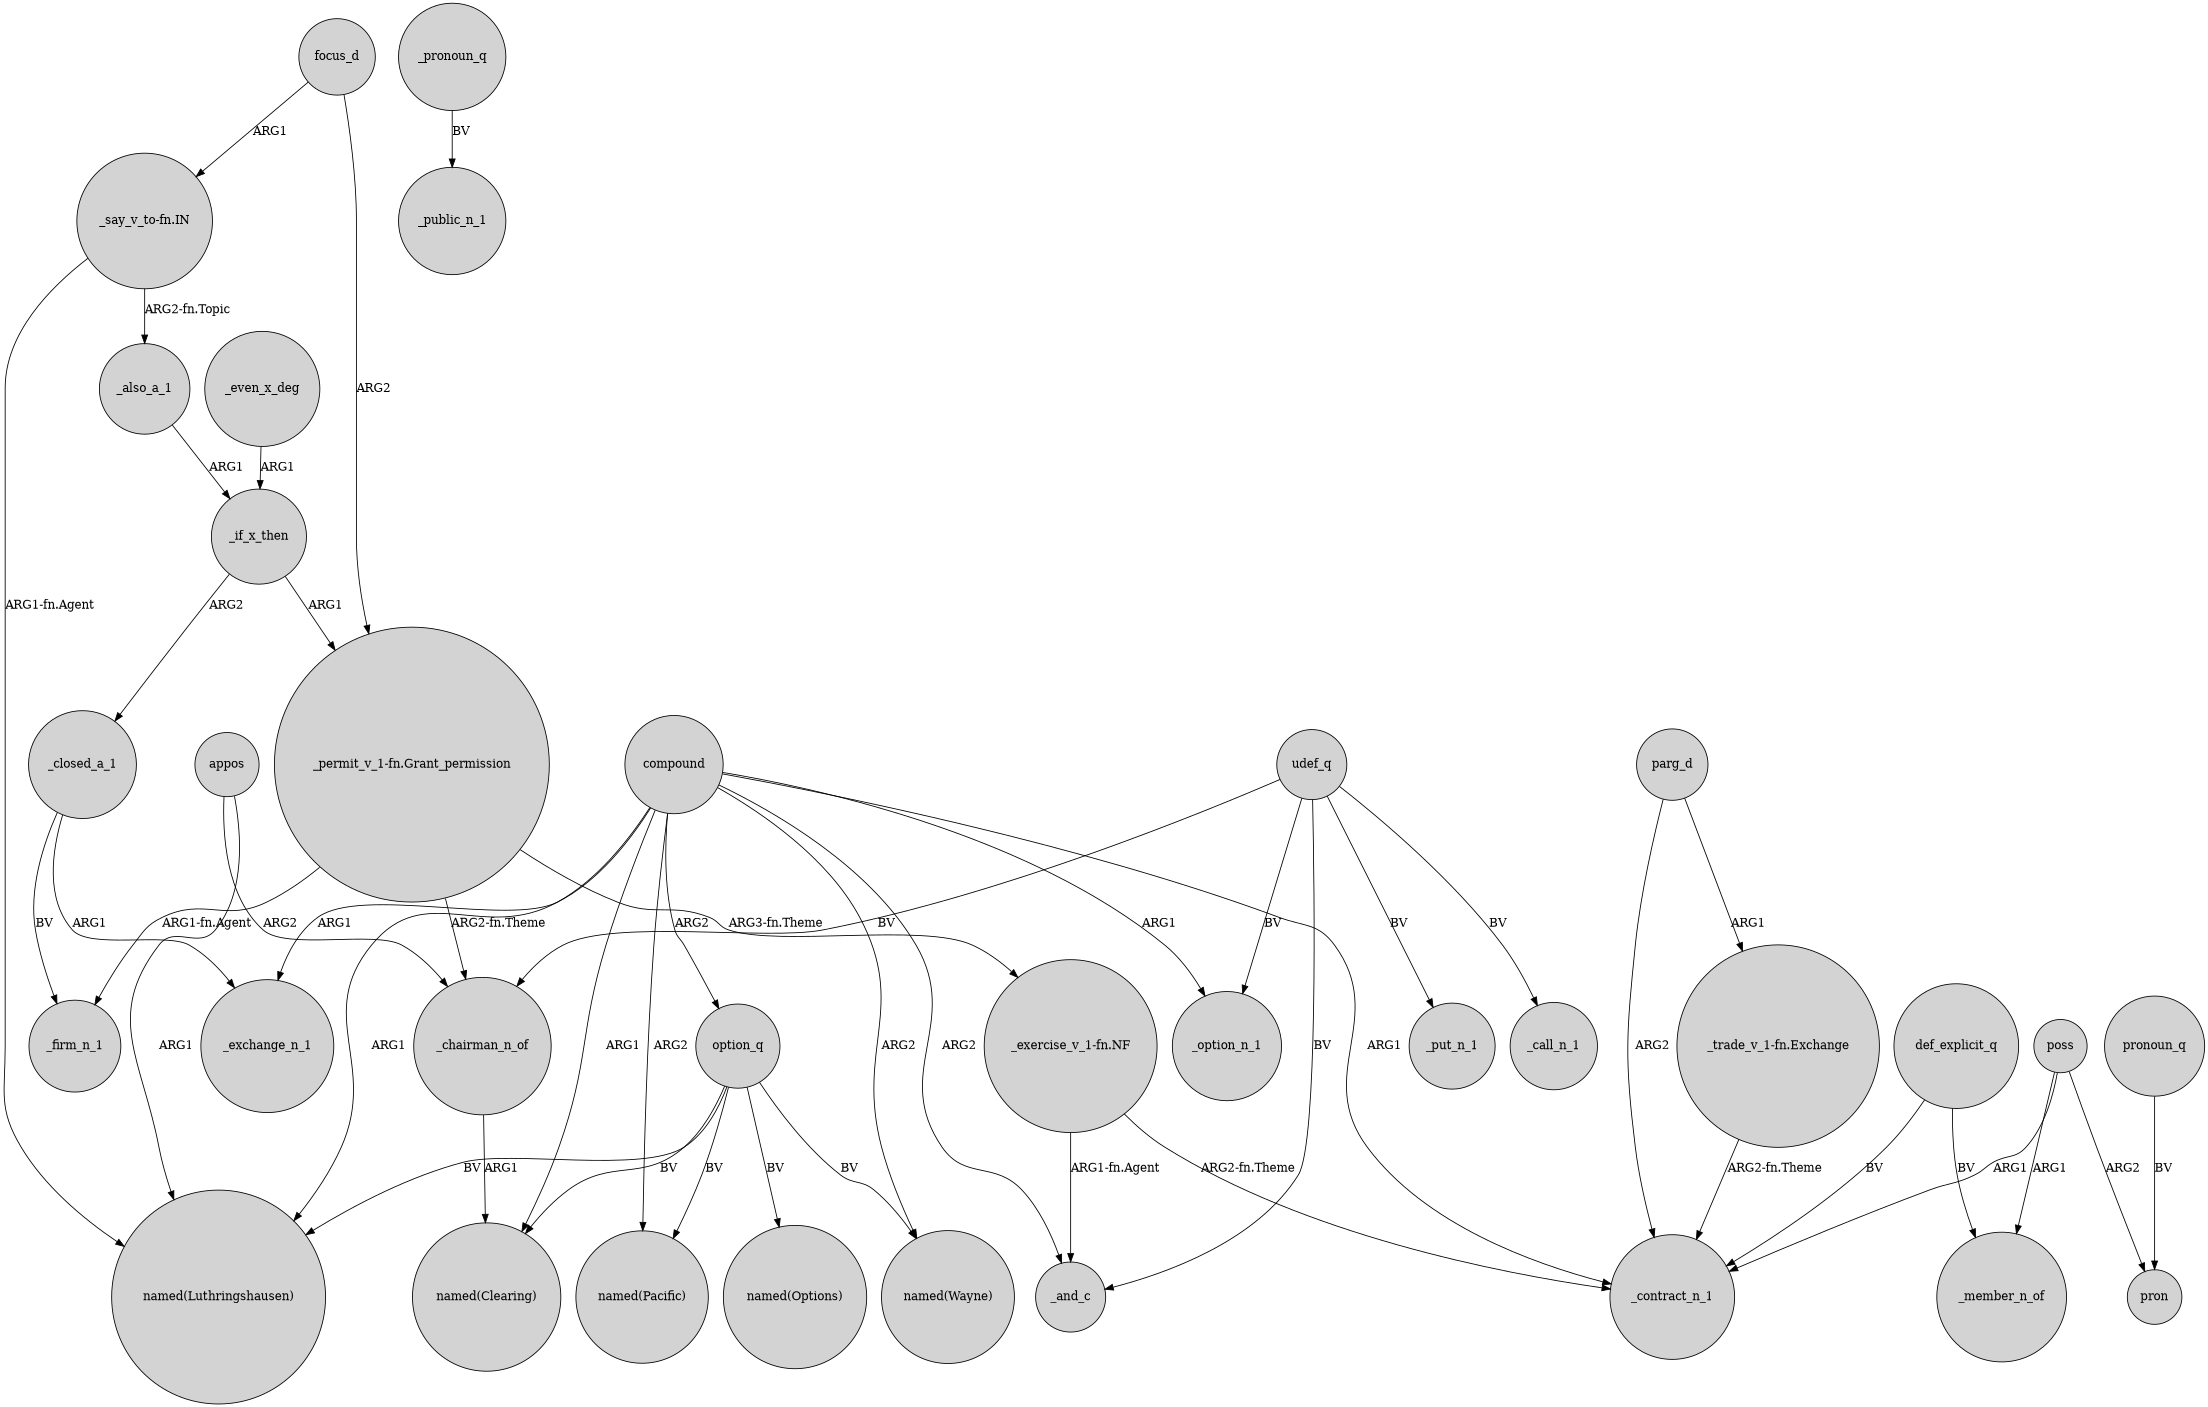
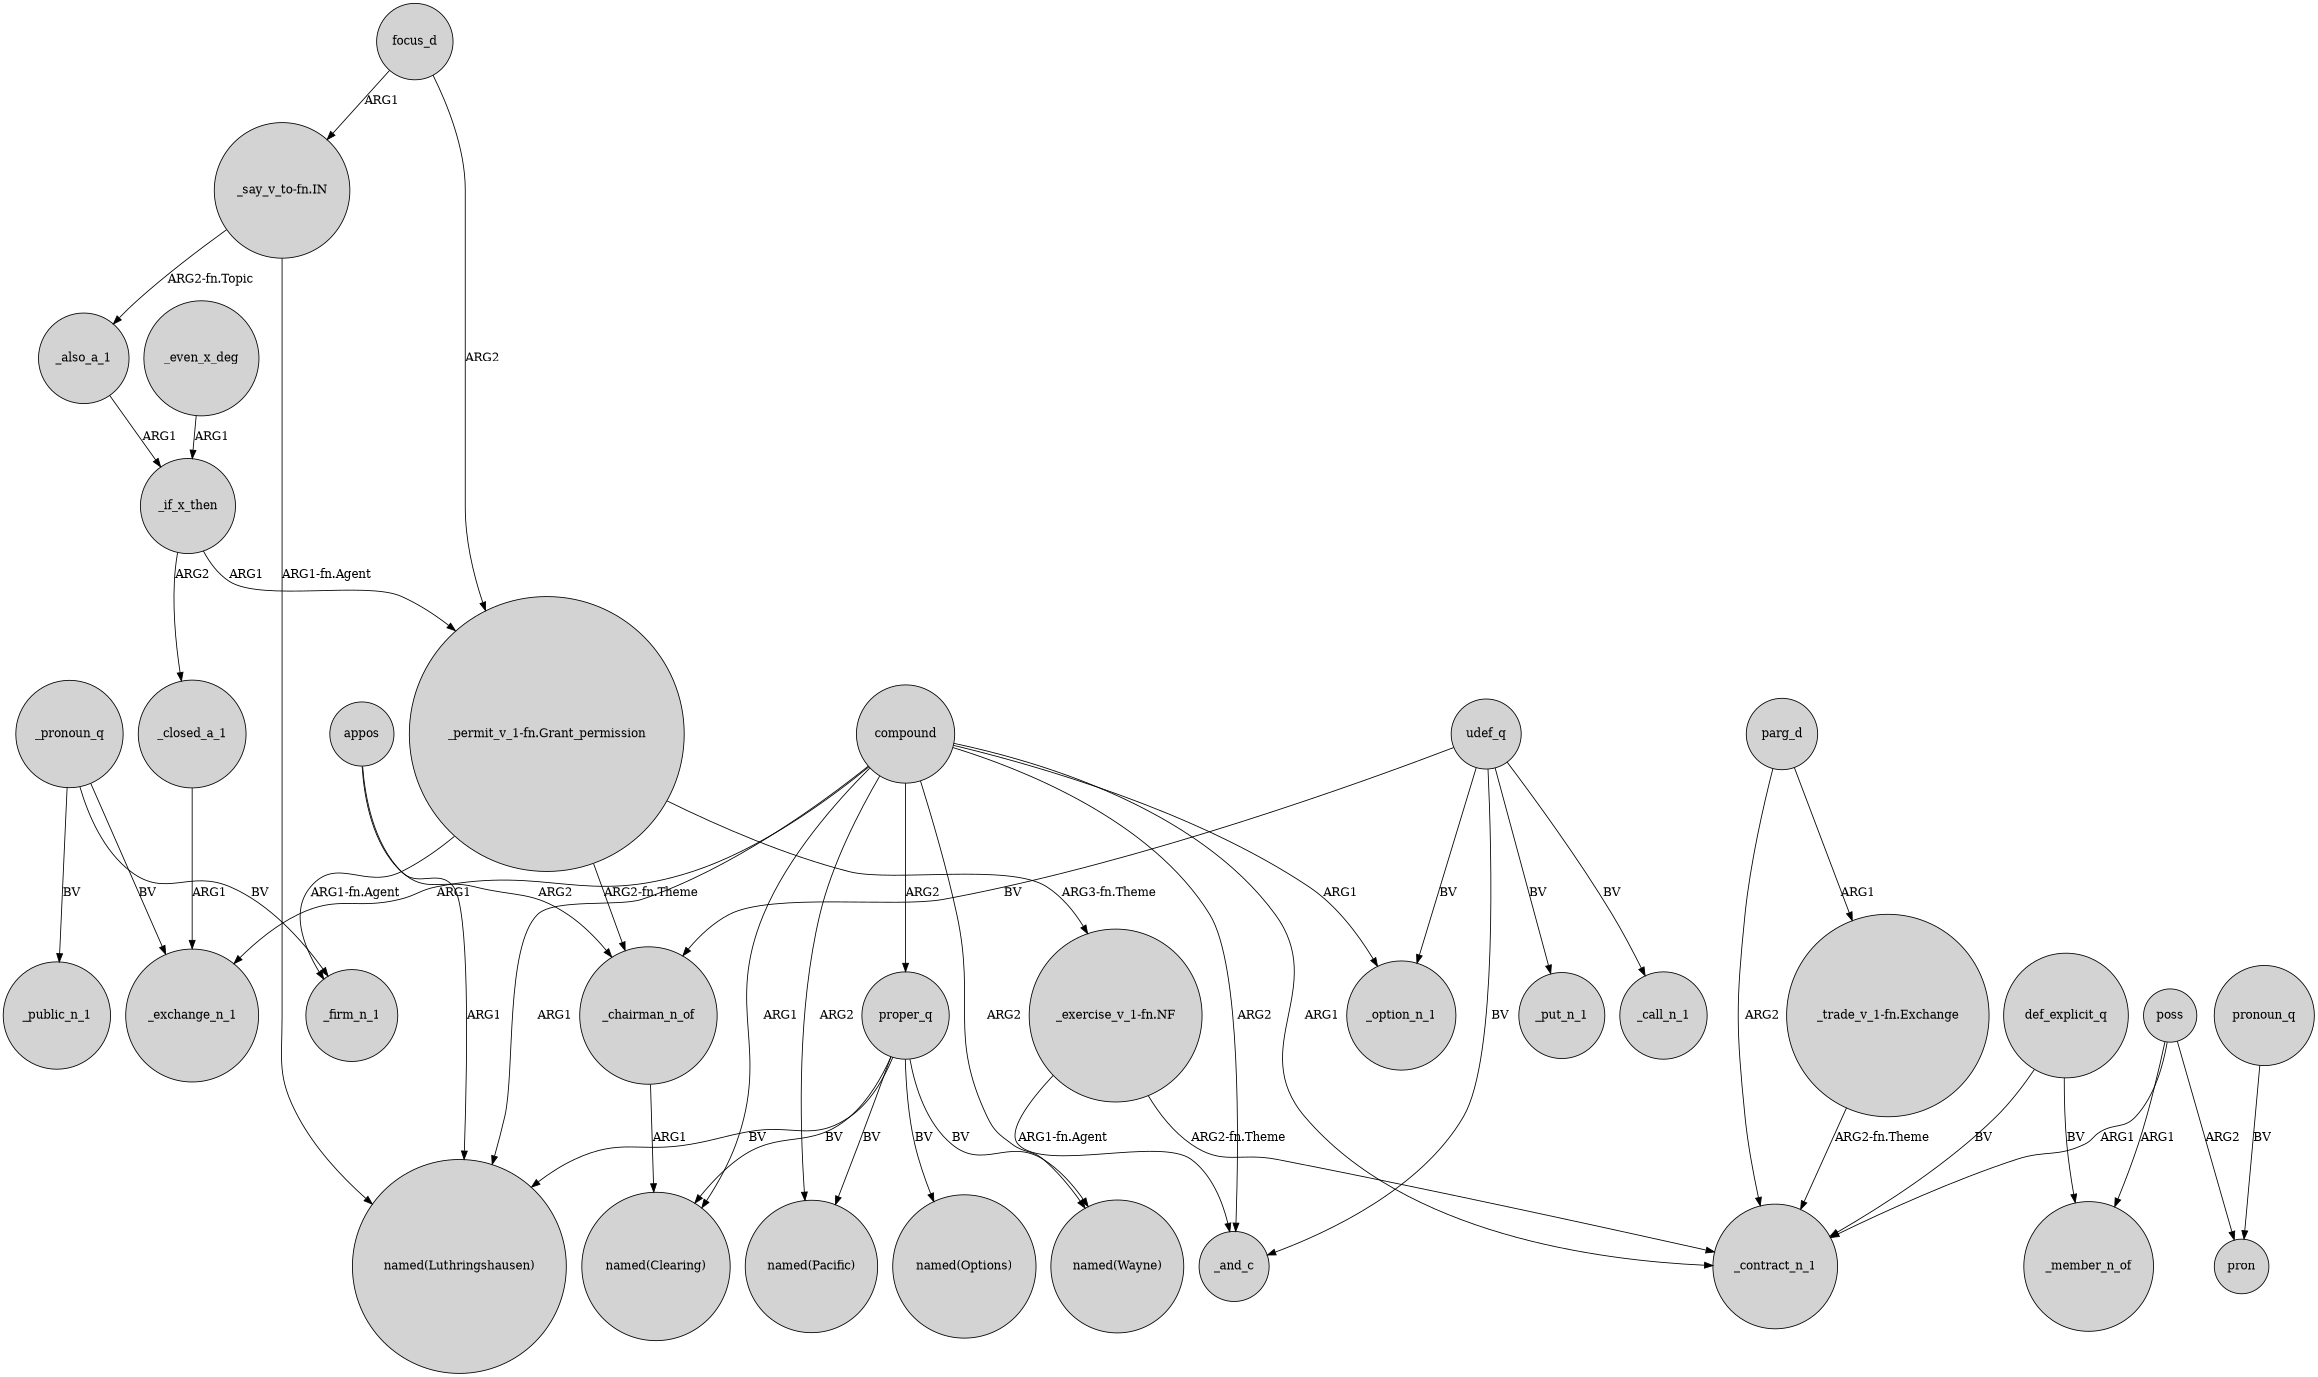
edge "_pronoun_q" -> "_exchange_n_1": added, label "BV"
edge "_closed_a_1" -> "_firm_n_1": now "_pronoun_q" -> "_firm_n_1"
node "option_q": label "option_q" -> "proper_q"
